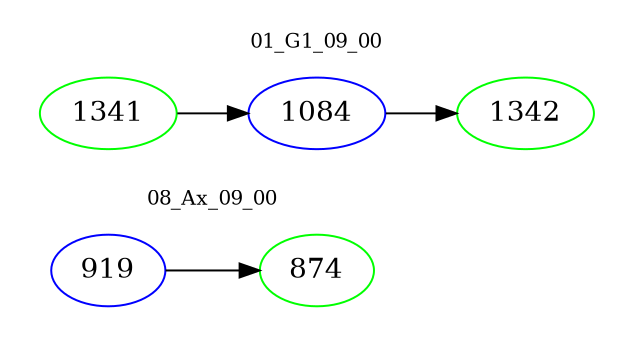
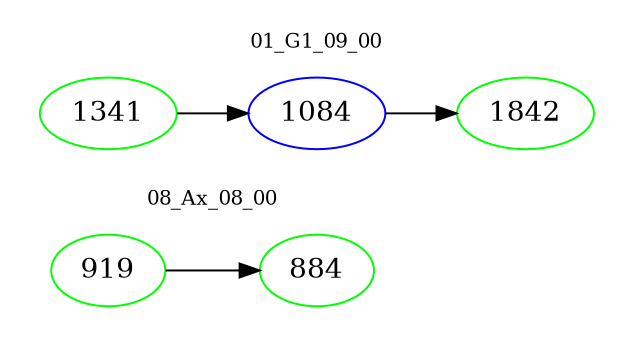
node "1342": label "1342" -> "1842"
cluster "08_Ax_09_00": label "08_Ax_09_00" -> "08_Ax_08_00"
node "919": color blue -> green
node "874": label "874" -> "884"
